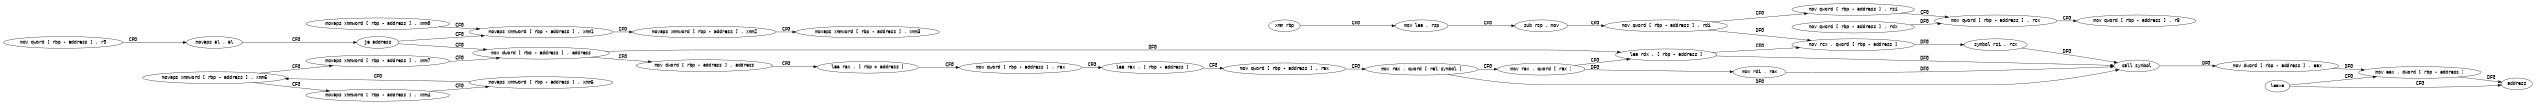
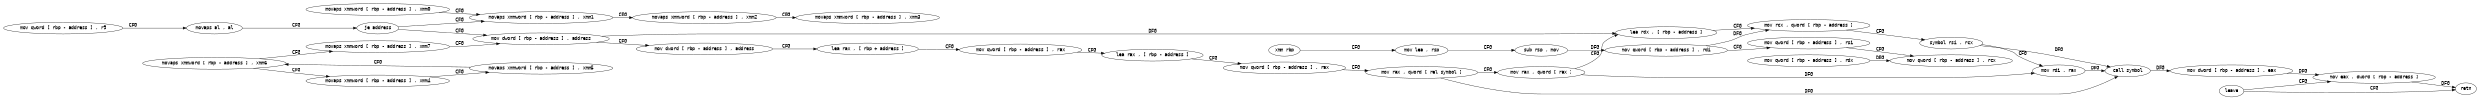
node "mov qword [ rbp - address ] , r8": removed
edge "sub rsp , mov" -> "mov qword [ rbp - address ] , rdi": label "CFG" -> "DFG"
edge "mov rcx , qword [ rbp - address ]" -> "symbol rsi , rcx": label "DFG" -> "CFG"
edge "symbol rsi , rcx" -> "mov rdi , rax": added, label "CFG"
edge "lea rdx , [ rbp - address ]" -> "call symbol": removed, label "DFG"
node "address": label "address" -> "retn"
